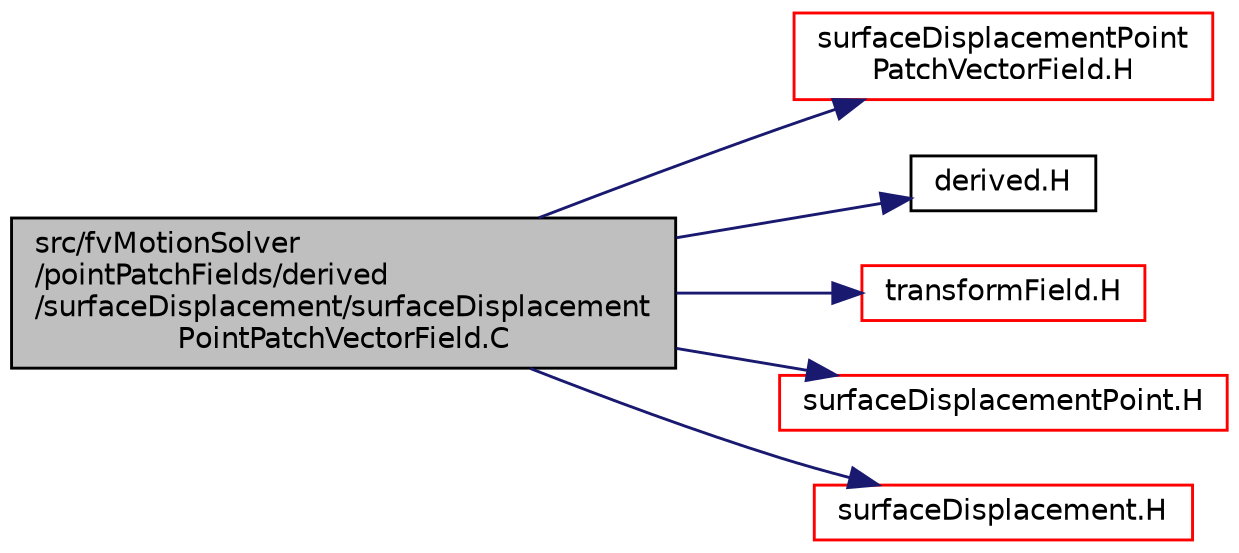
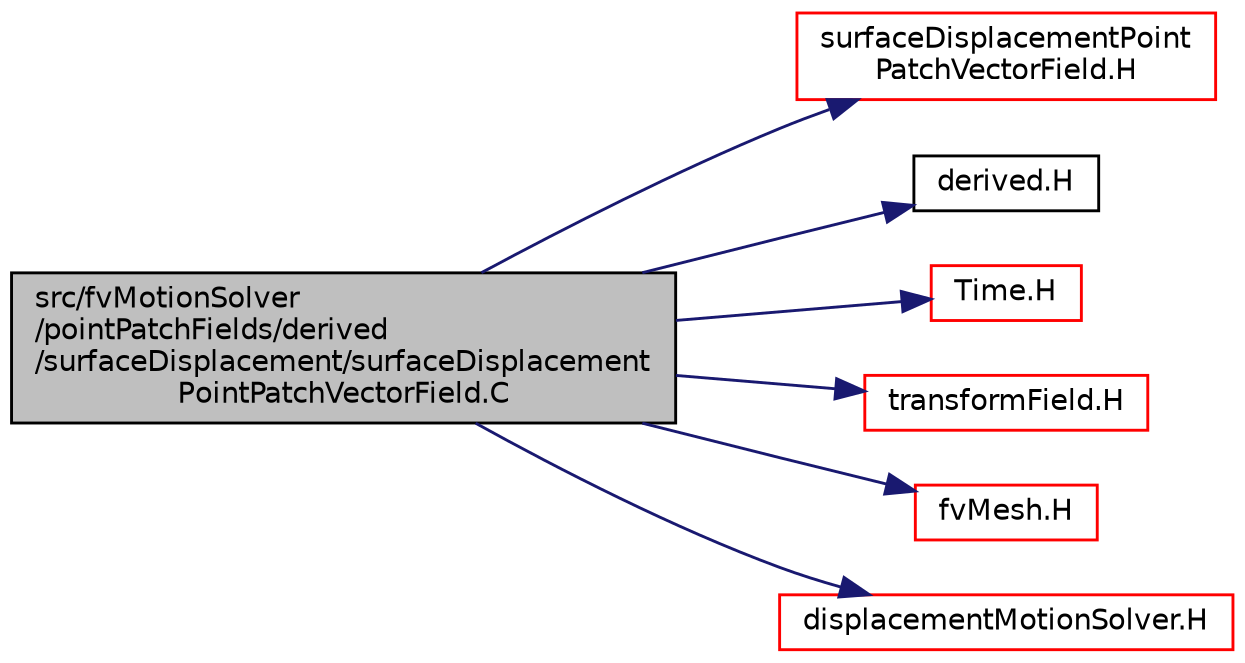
node "Time.H": added
node "surfaceDisplacementPoint.H": label "surfaceDisplacementPoint.H" -> "fvMesh.H"
node "surfaceDisplacement.H": label "surfaceDisplacement.H" -> "displacementMotionSolver.H"
